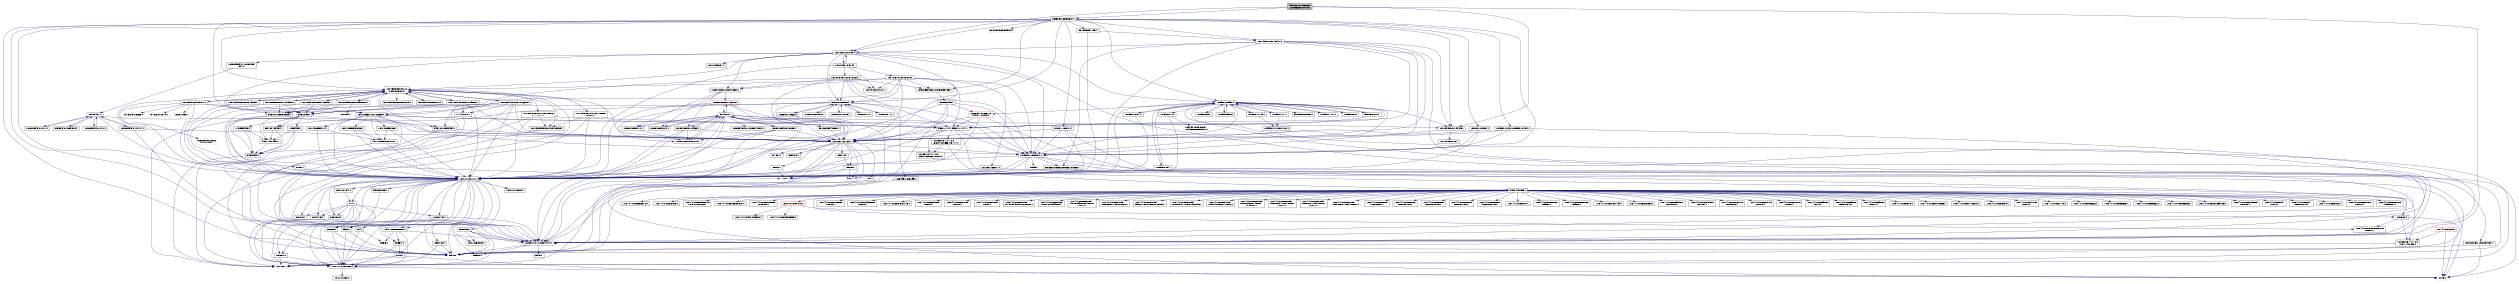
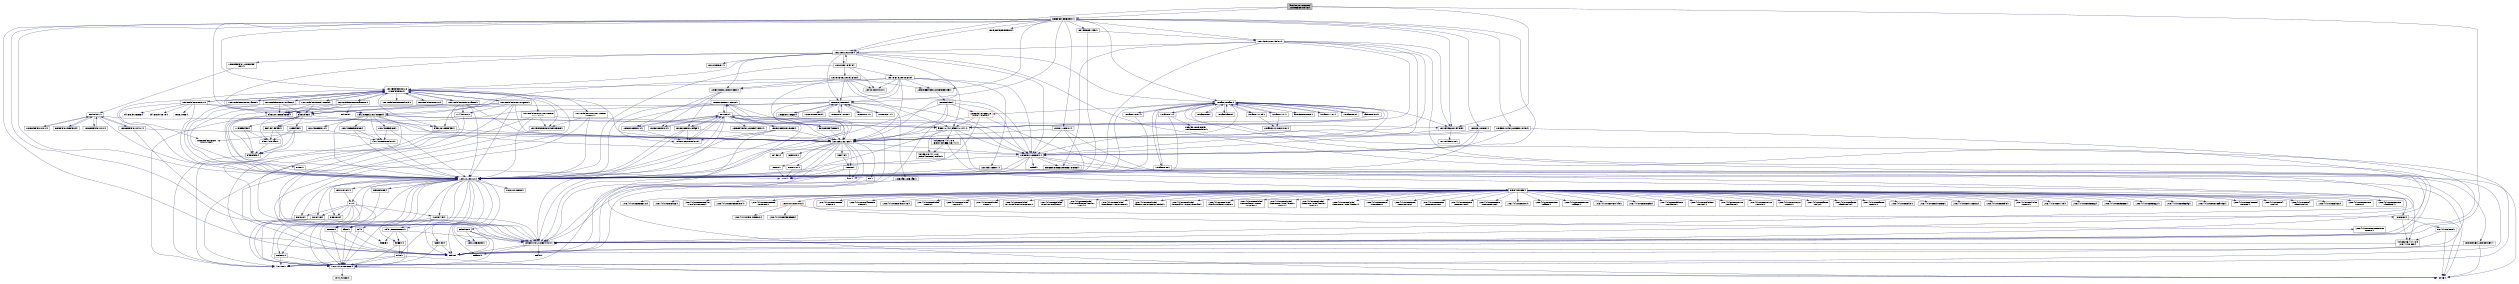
edge "AP_Compass/AP_Compass.h" -> "AP_Compass_HMC5843.h": now "CompassCalibrator.h" -> "AP_Compass_HMC5843.h"
node "AP_Compass_HMC5843.h": color red -> black
edge "AP_GPS_PX4.h" -> "AP_GPS/AP_GPS.h": added
node "quaternion.h": added
edge "AP_Airspeed_PX4.h" -> "AP_HAL/AP_HAL.h": now "AP_Airspeed_PX4.h" -> "uORB/topics/sensor _combined.h"
edge "../protocol.h" -> "./mavlink_msg_compassmot _status.h": now "../protocol.h" -> "mavlink_helpers.h"
node "stdlib.h": color black -> grey75
